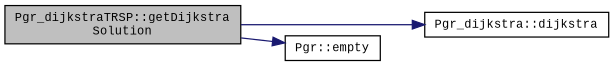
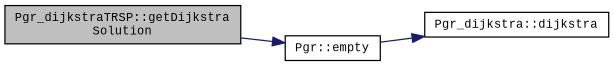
edge "Pgr_dijkstraTRSP::getDijkstra Solution" -> "Pgr_dijkstra::dijkstra": now "Pgr::empty" -> "Pgr_dijkstra::dijkstra"
